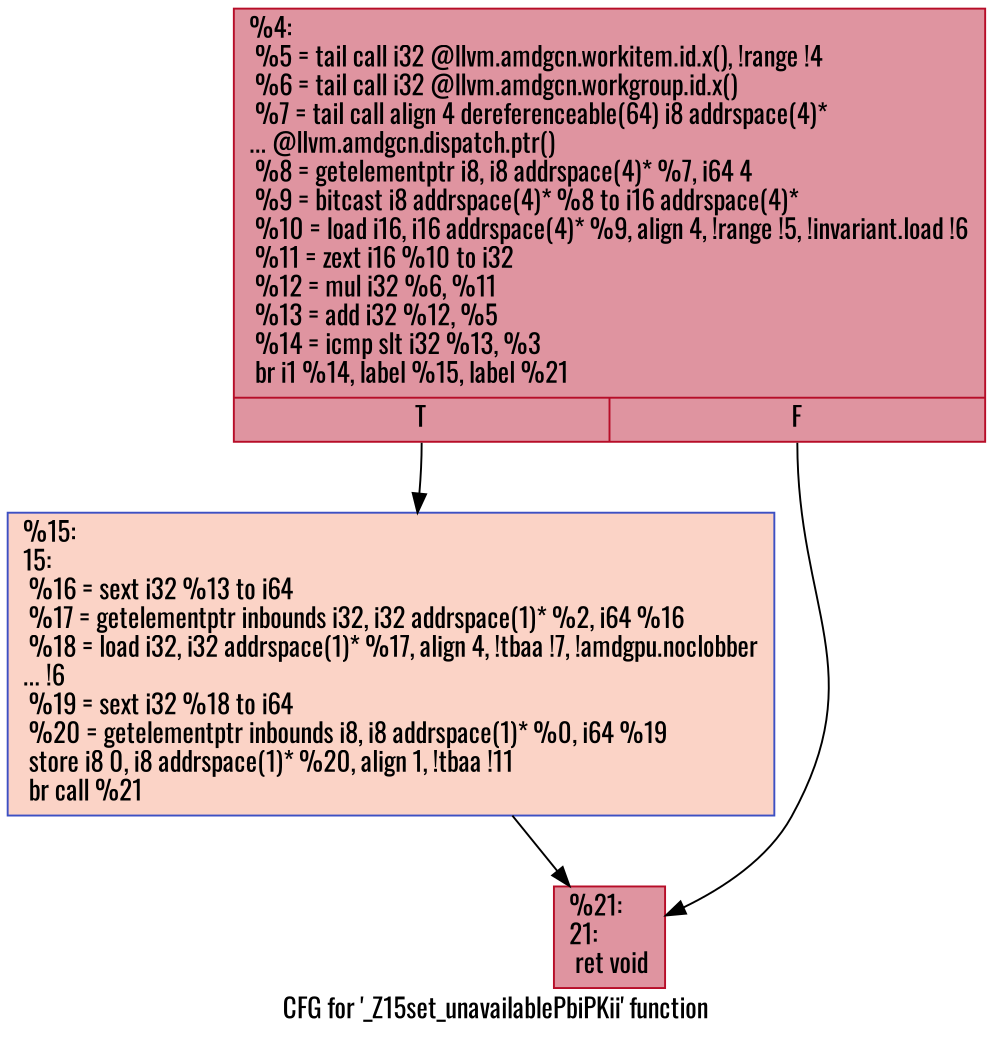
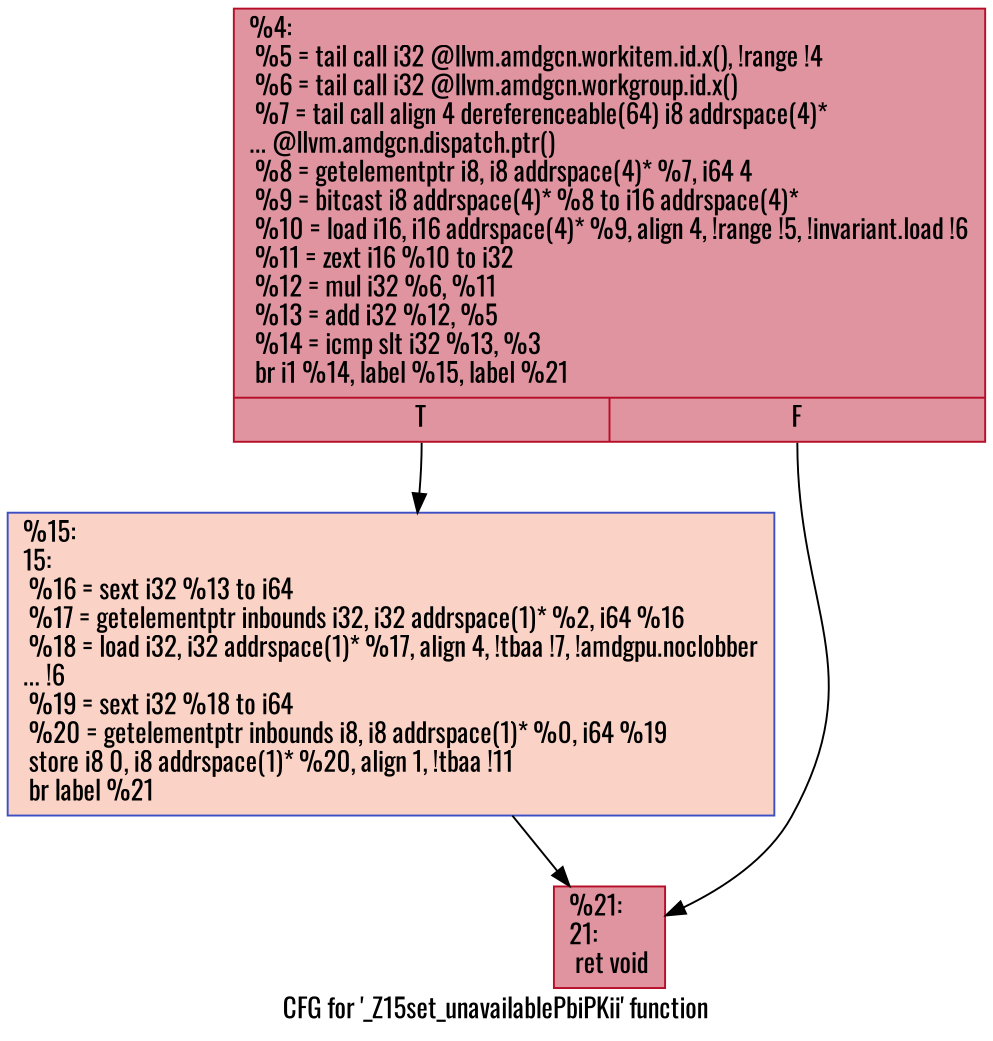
node "%15:": text "br call %21" -> "br label %21"
